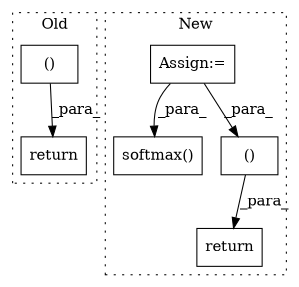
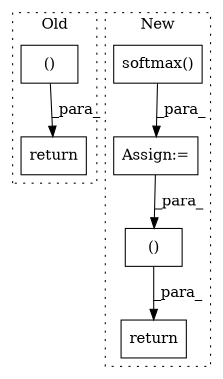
edge "Assign:=" -> "softmax()": reversed
